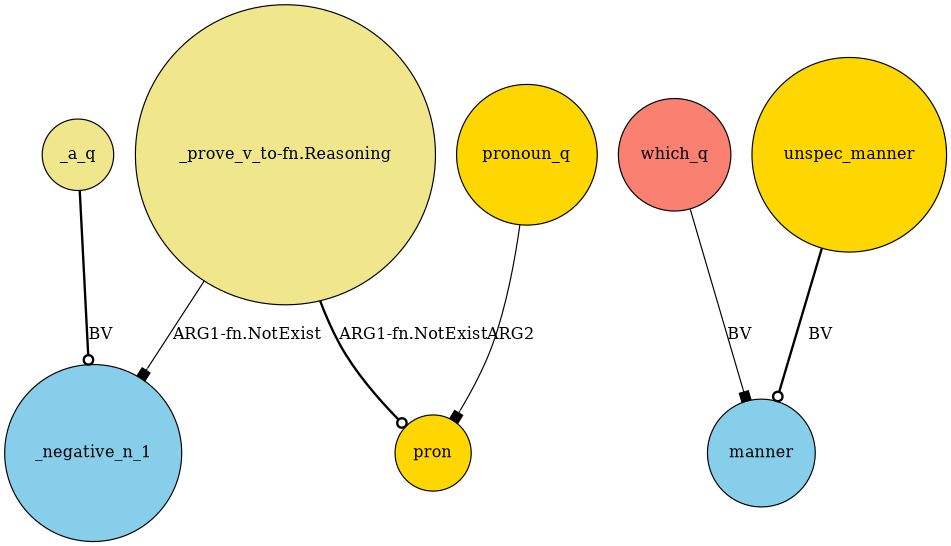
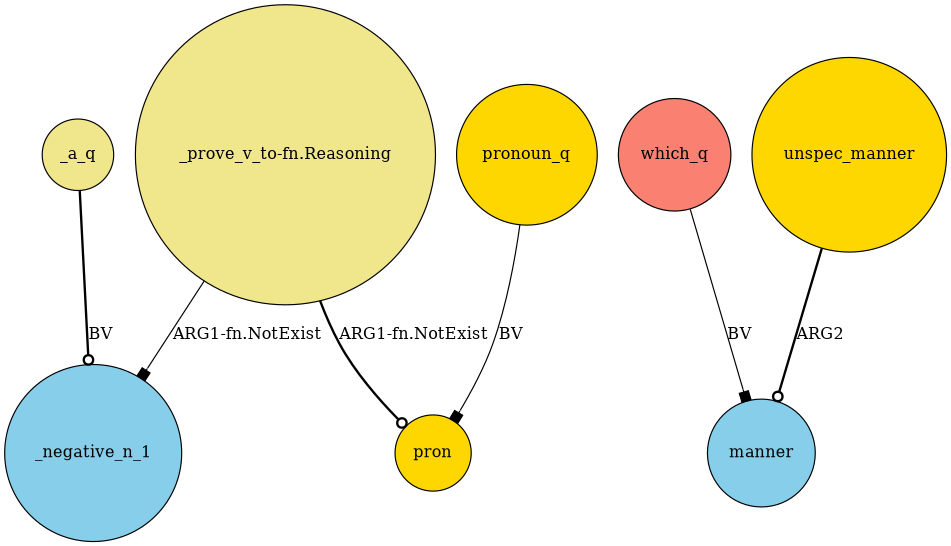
edge "pronoun_q" -> "pron": label "ARG2" -> "BV"
edge "unspec_manner" -> "manner": label "BV" -> "ARG2"
